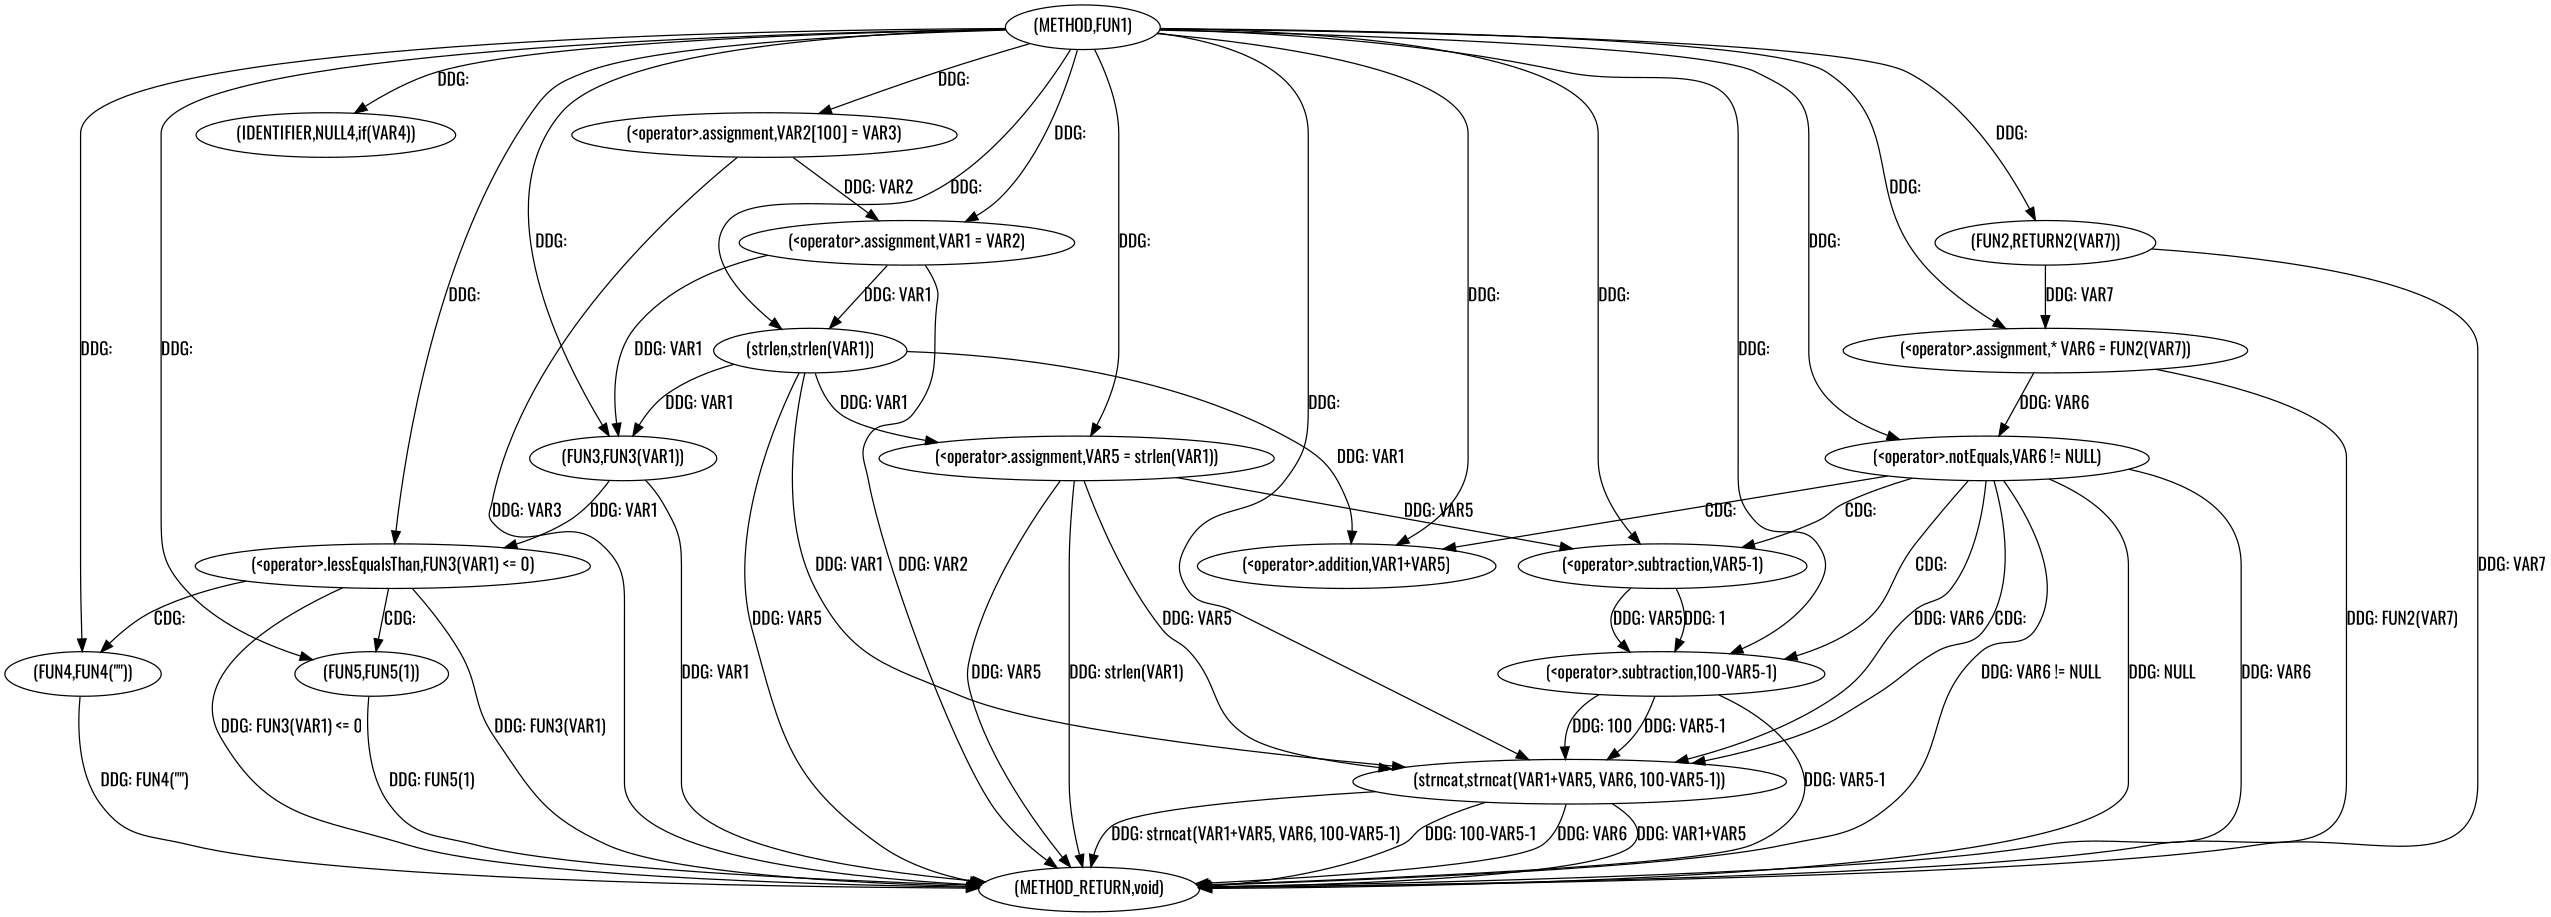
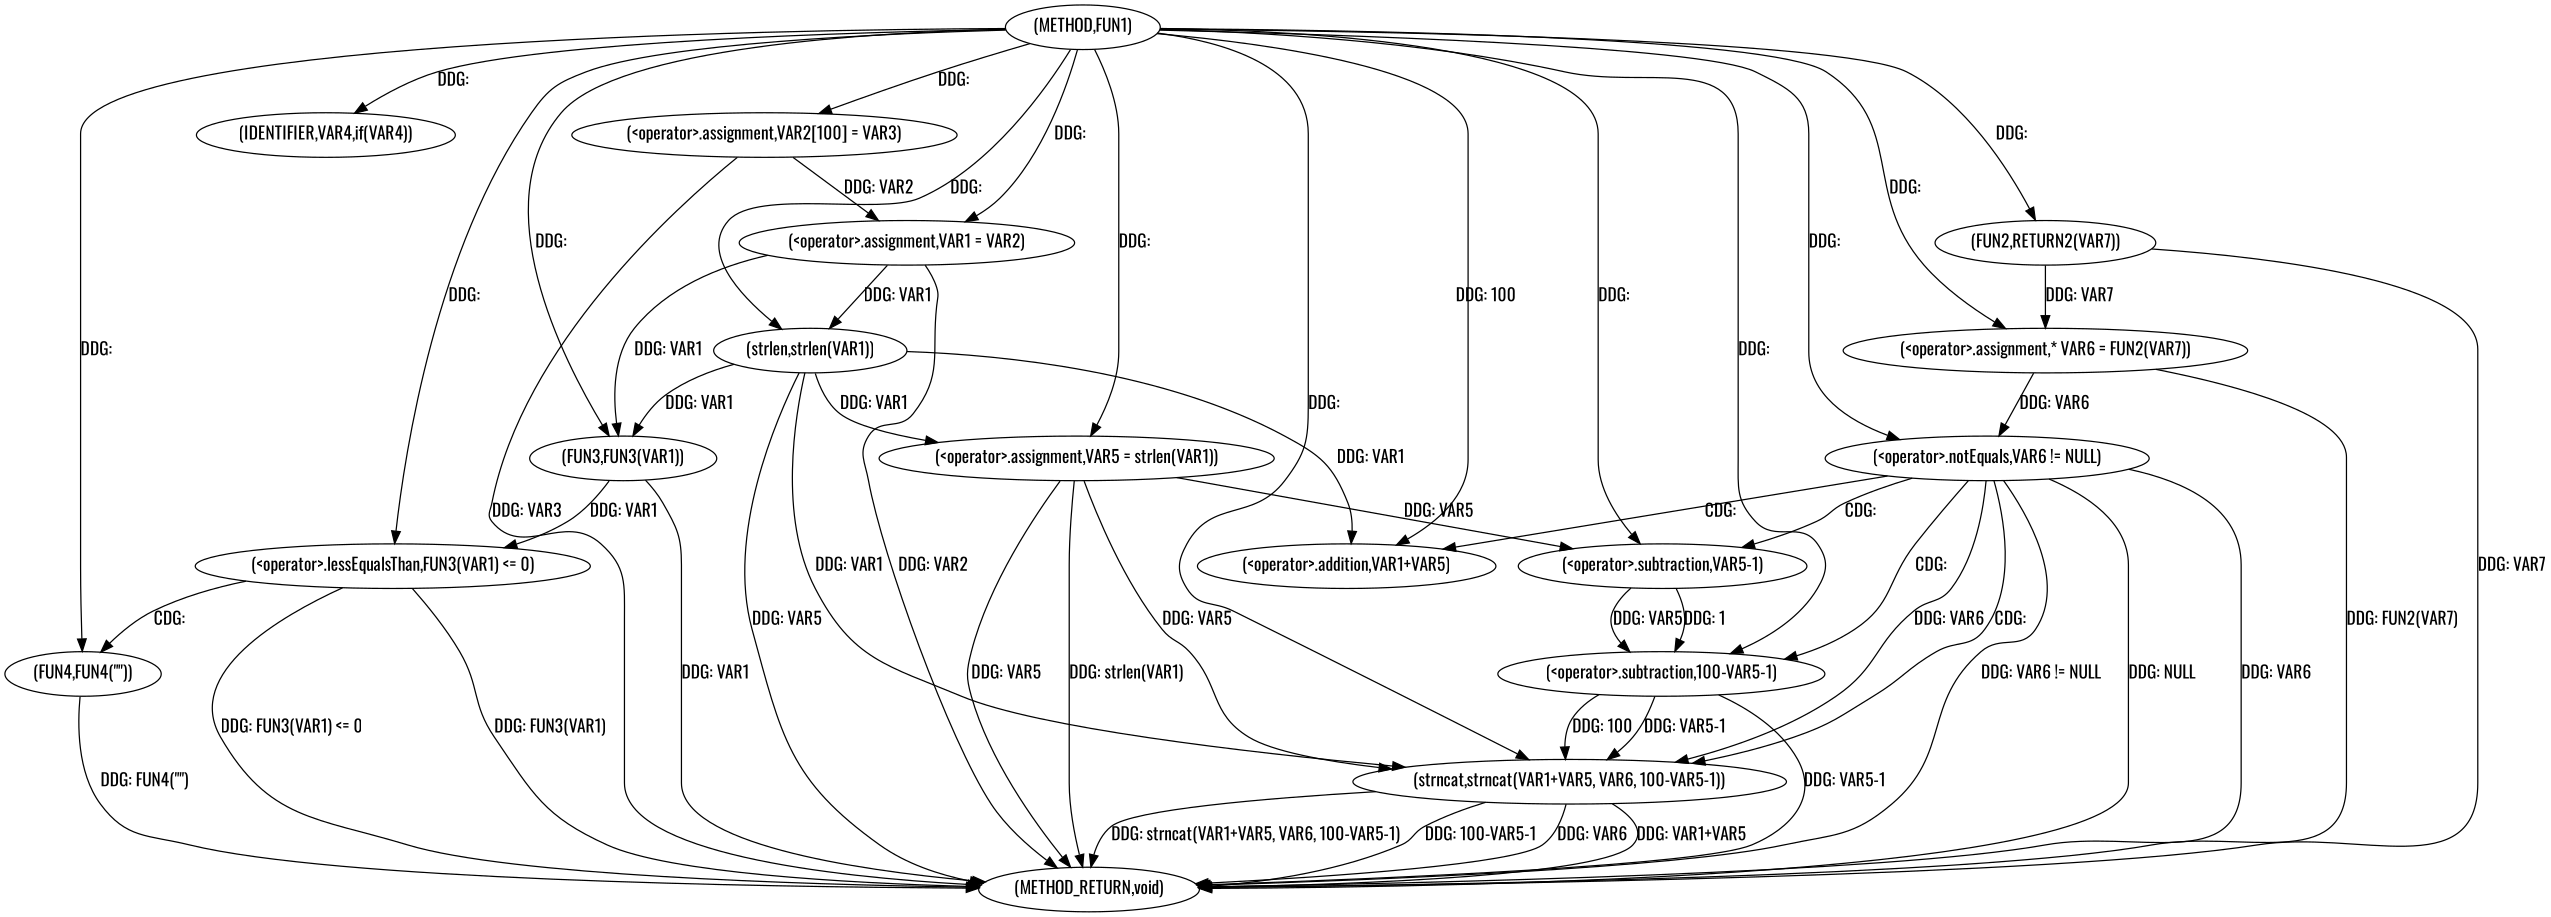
node "(IDENTIFIER,NULL4,if(VAR4))": label "(IDENTIFIER,NULL4,if(VAR4))" -> "(IDENTIFIER,VAR4,if(VAR4))"
edge "(METHOD,FUN1)" -> "(<operator>.addition,VAR1+VAR5)": label "DDG: " -> "DDG: 100"
node "(FUN5,FUN5(1))": removed
